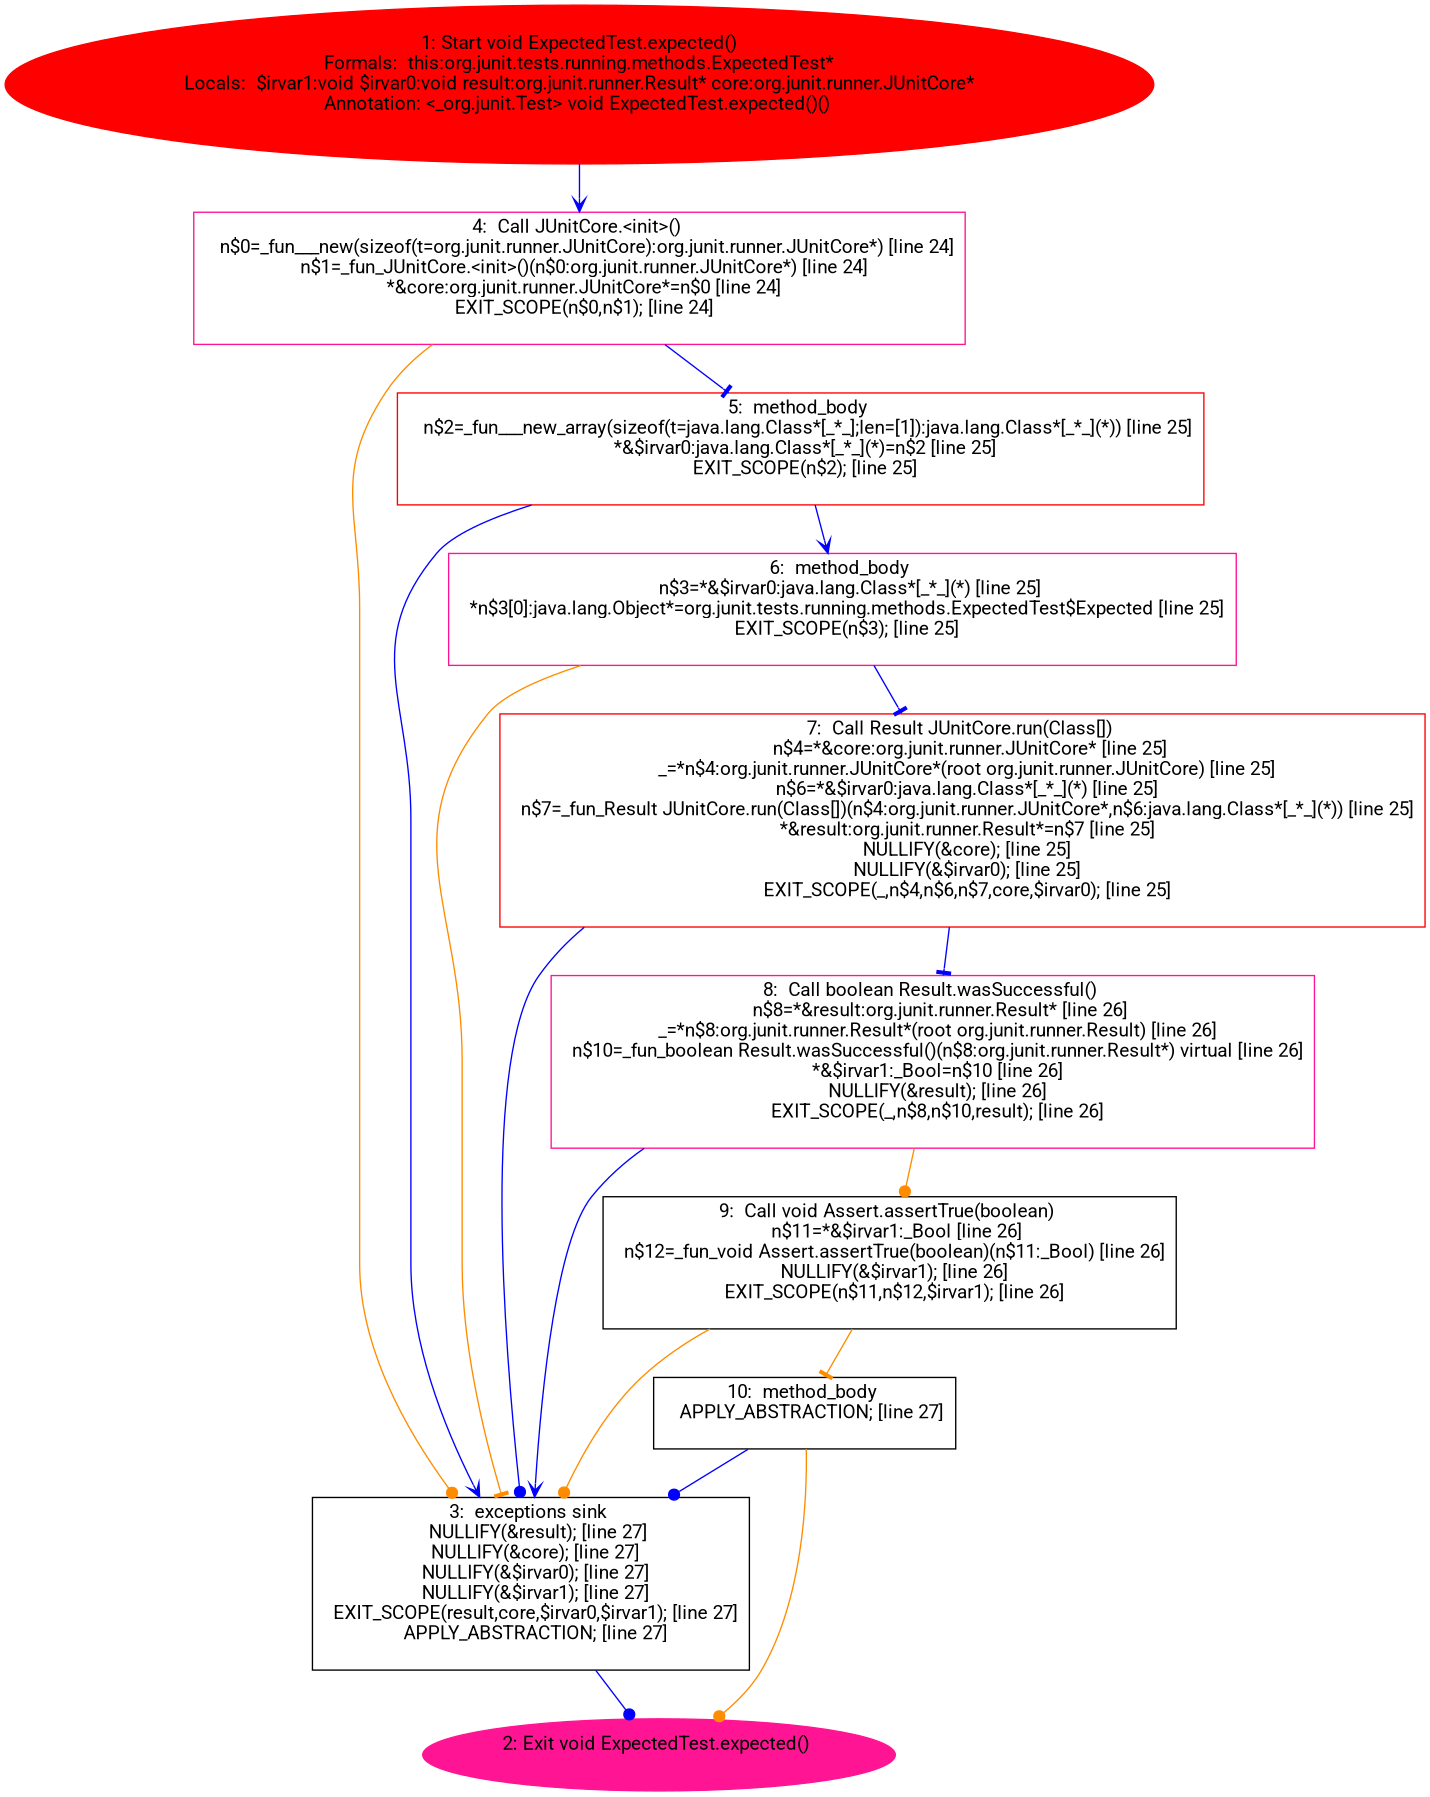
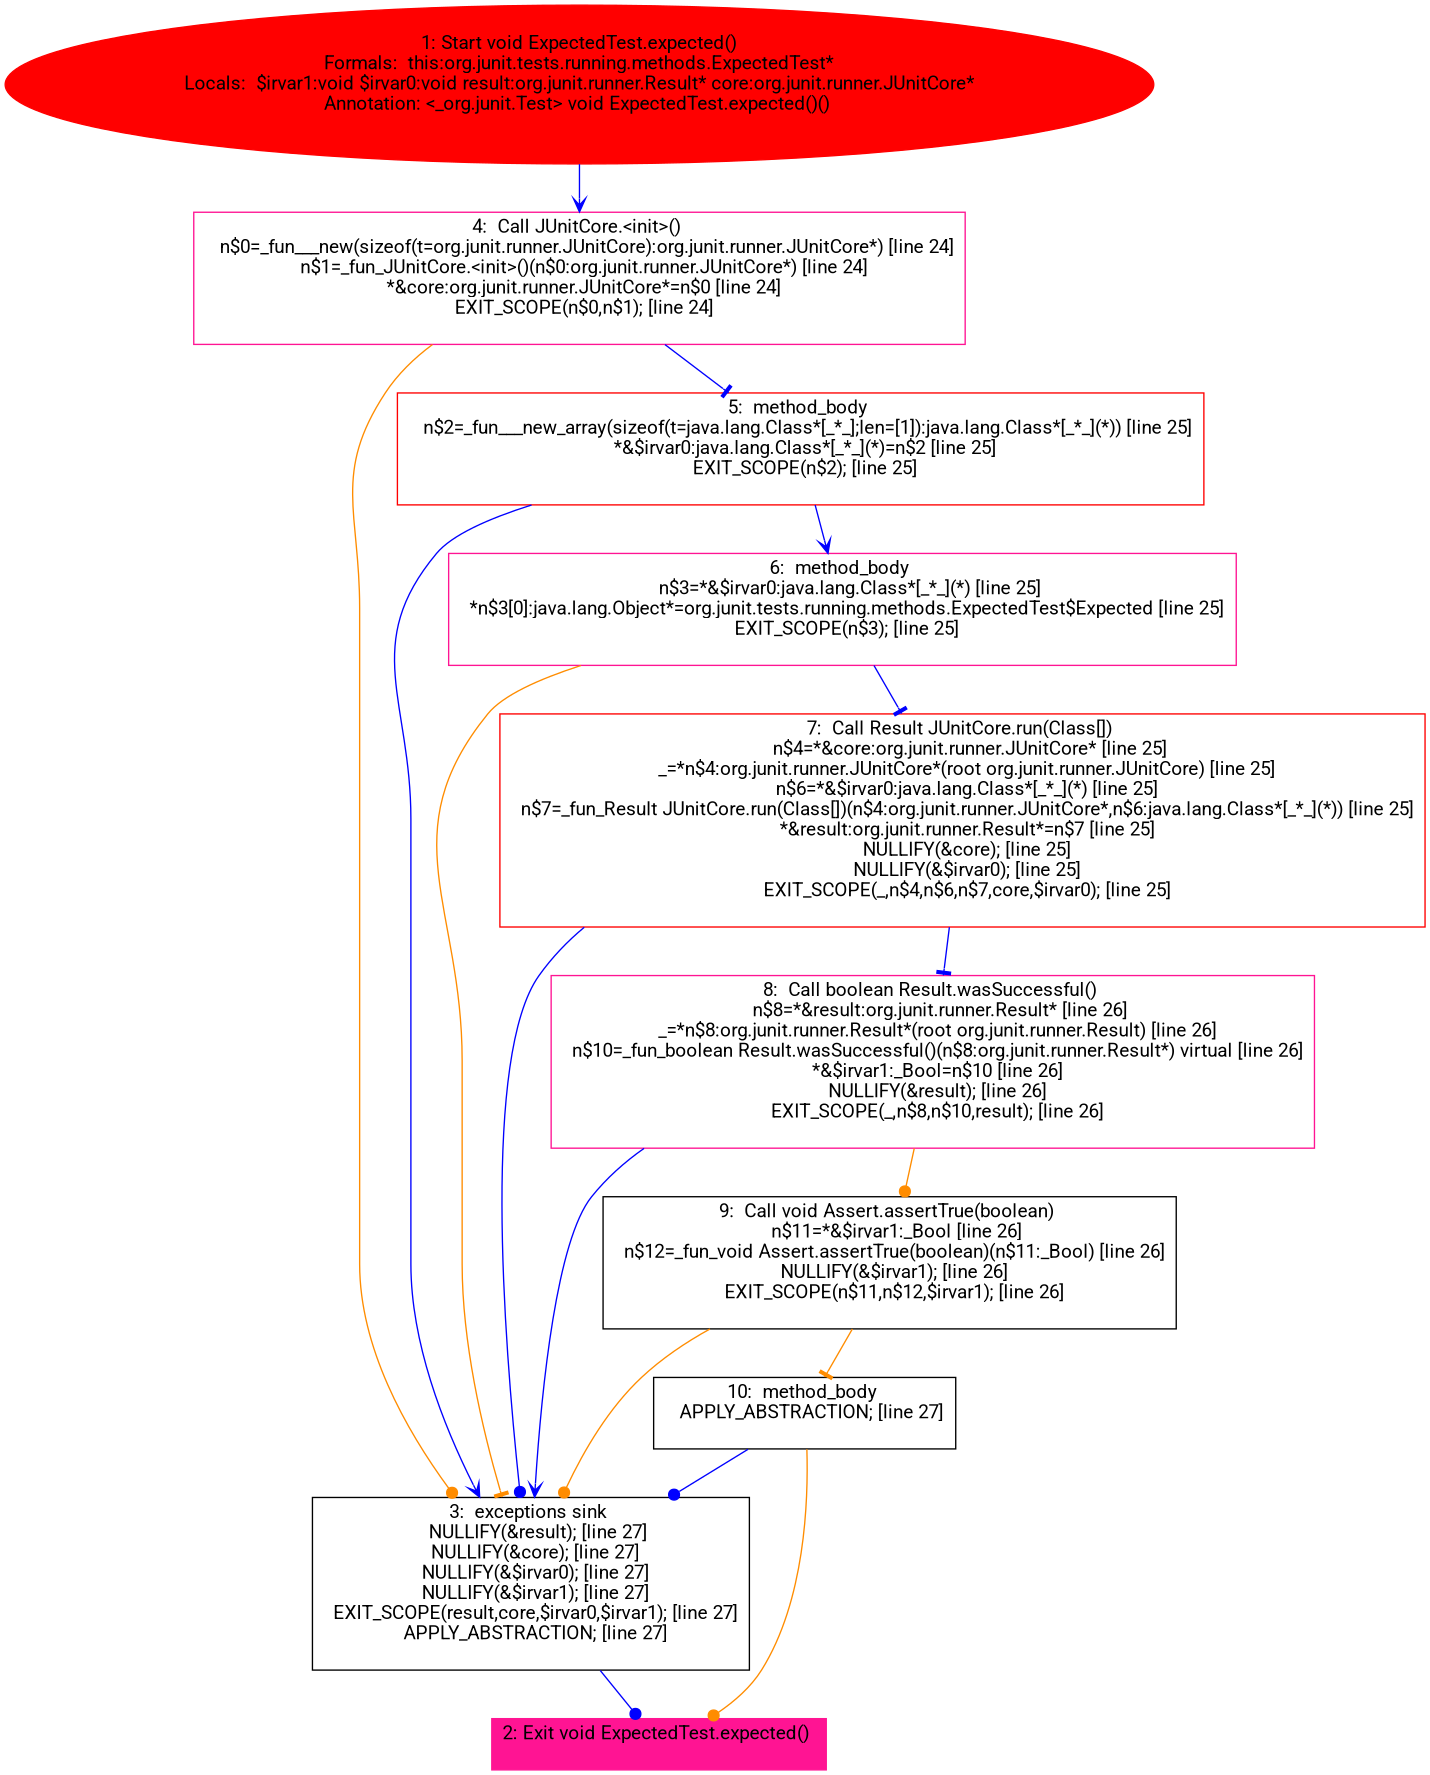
node "2: Exit void ExpectedTest.expected()": shape ellipse -> box
